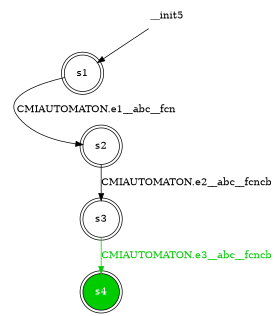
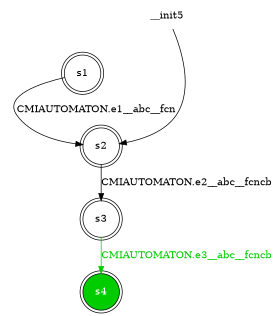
edge "__init5" -> "s1": now "__init5" -> "s2"
